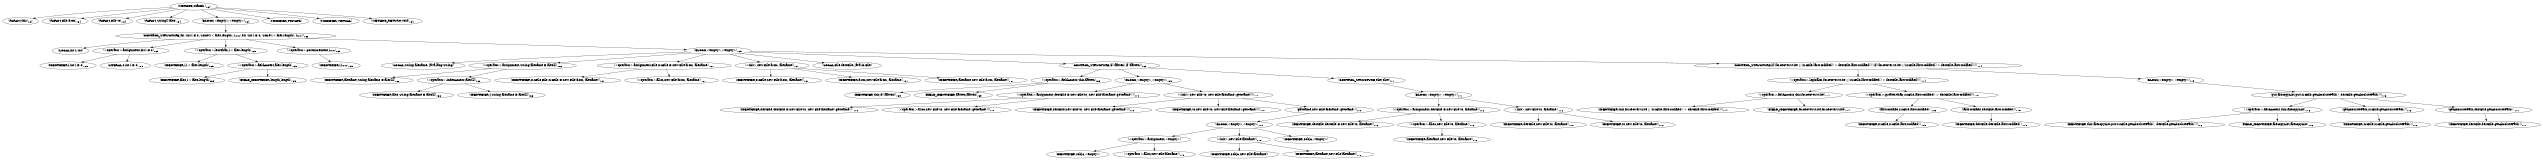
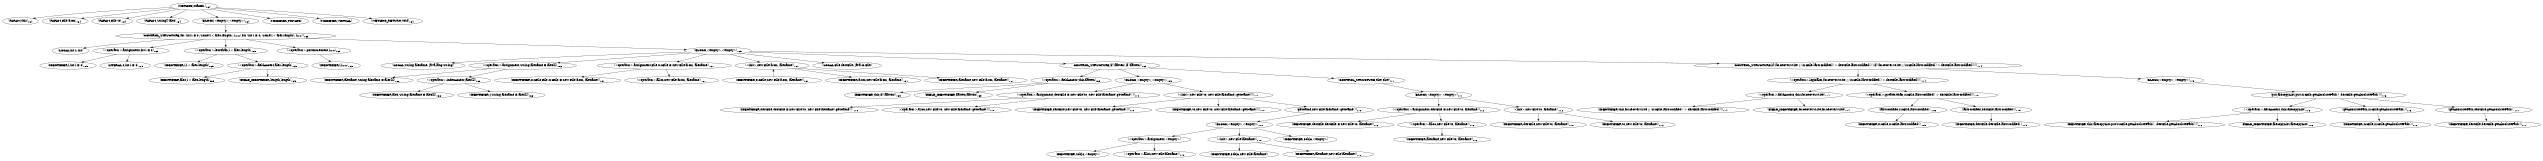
edge "(<init>,new File(from, filename))" -> "(IDENTIFIER,srcFile,new File(from, filename))": reversed
